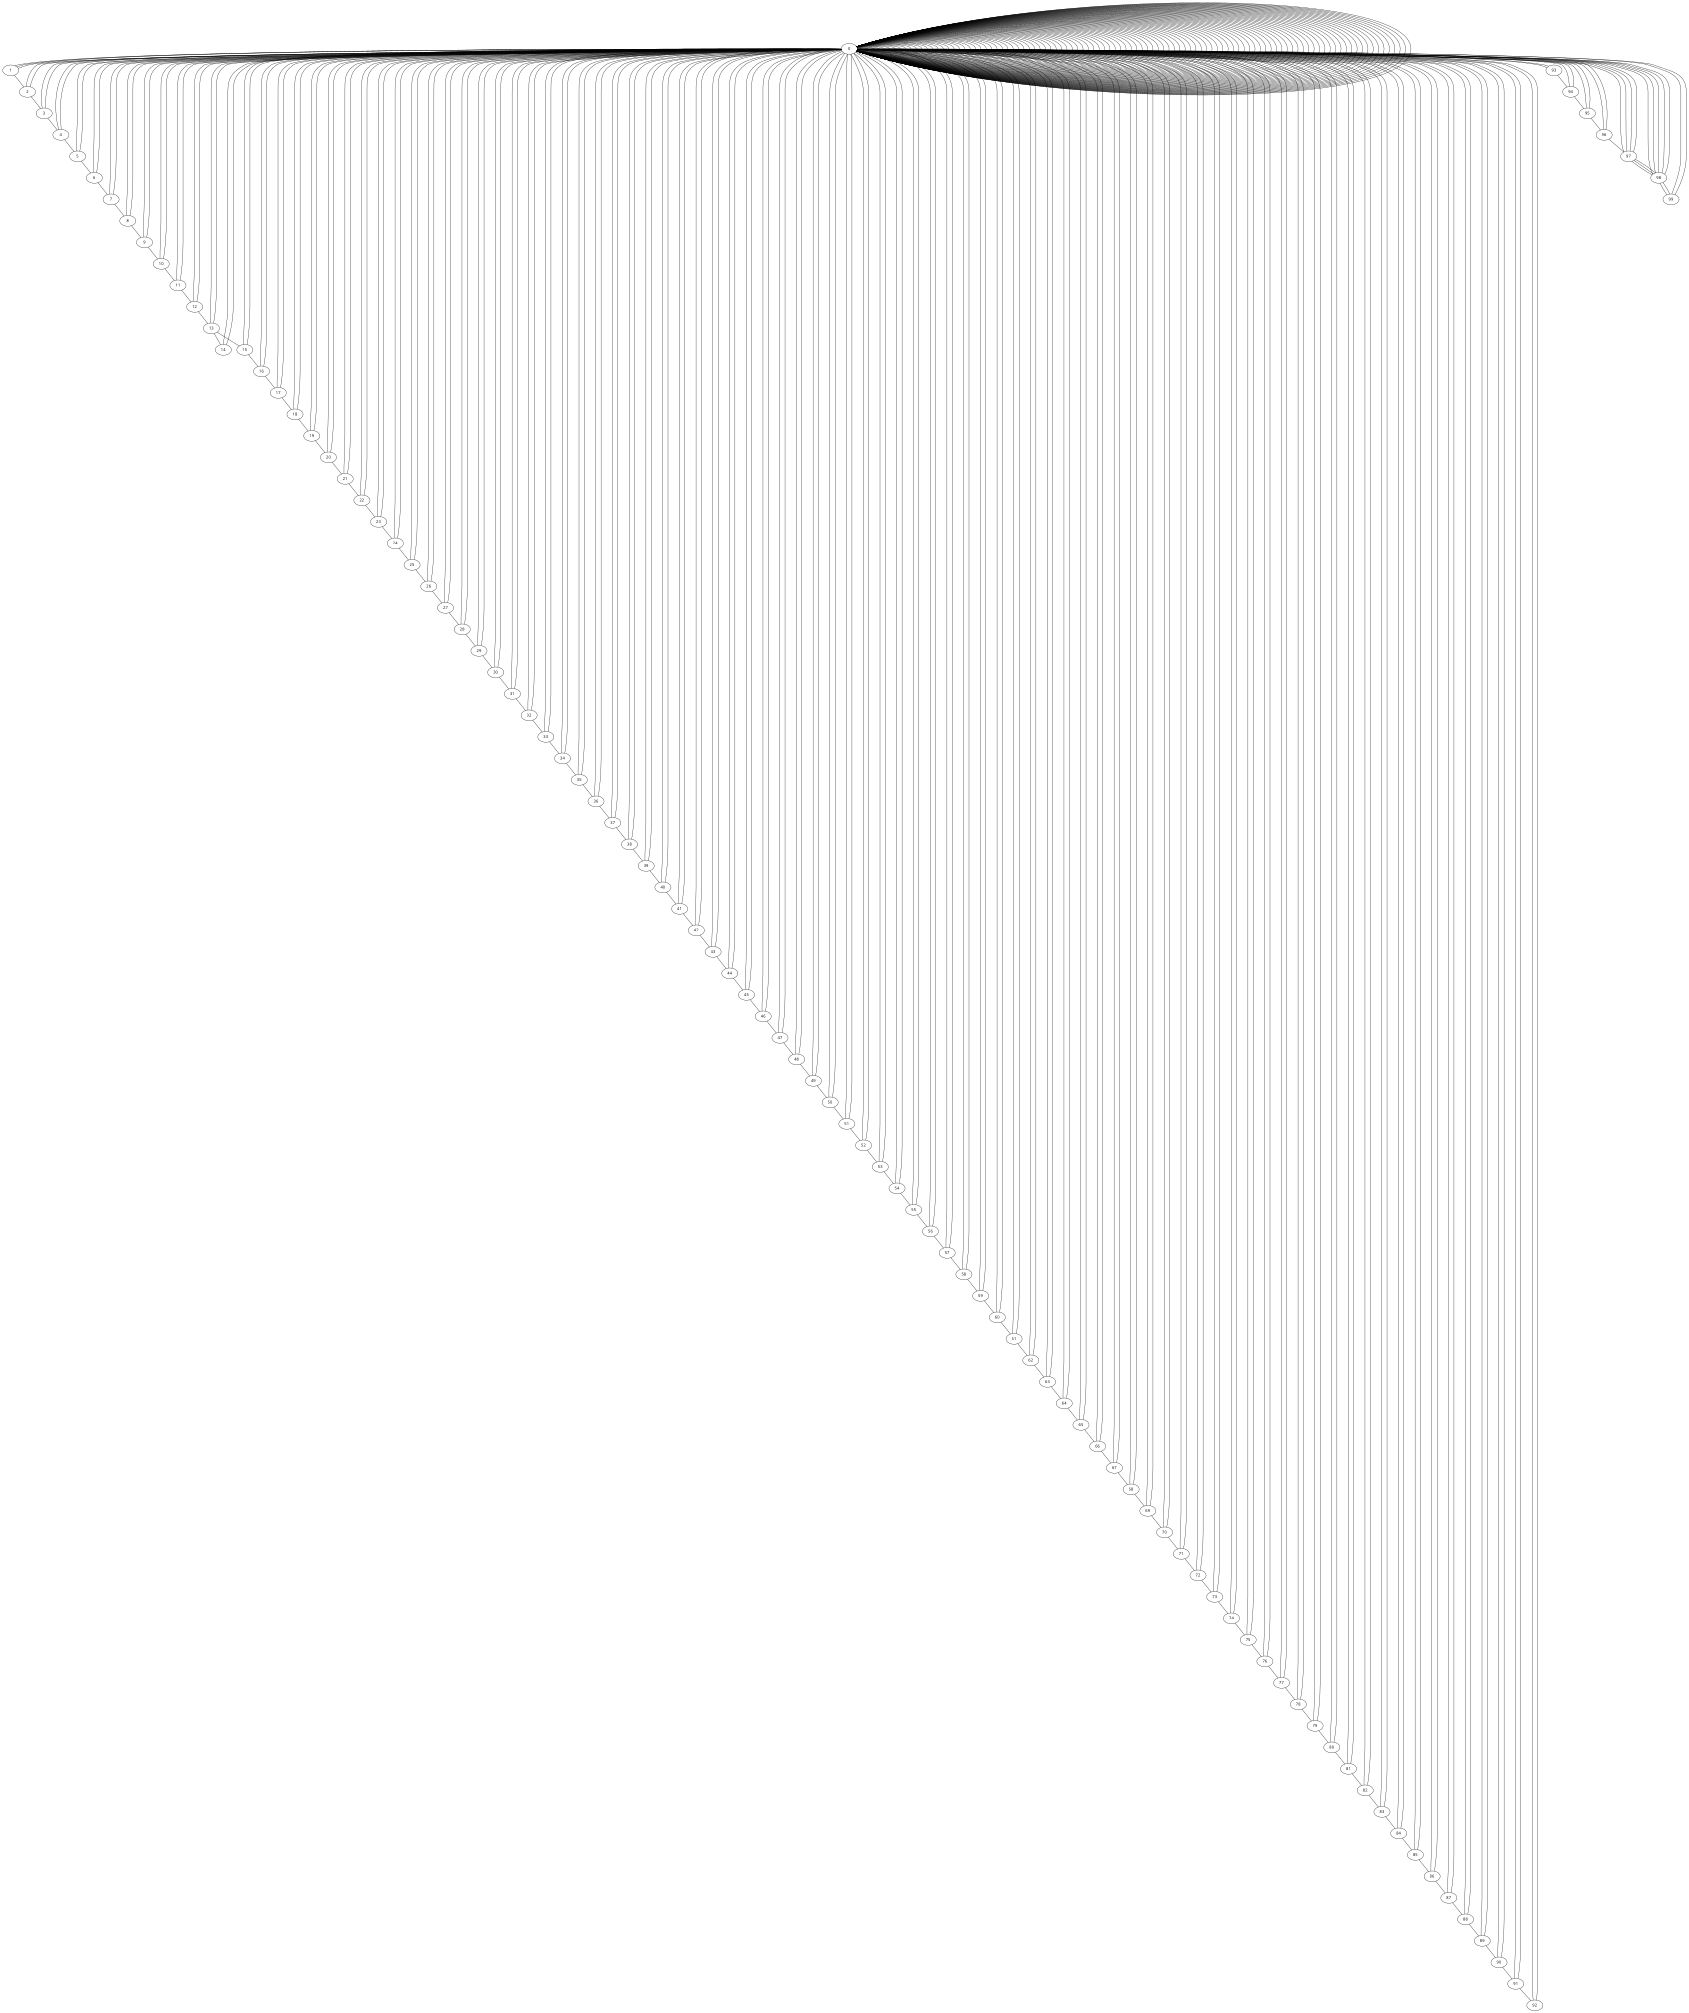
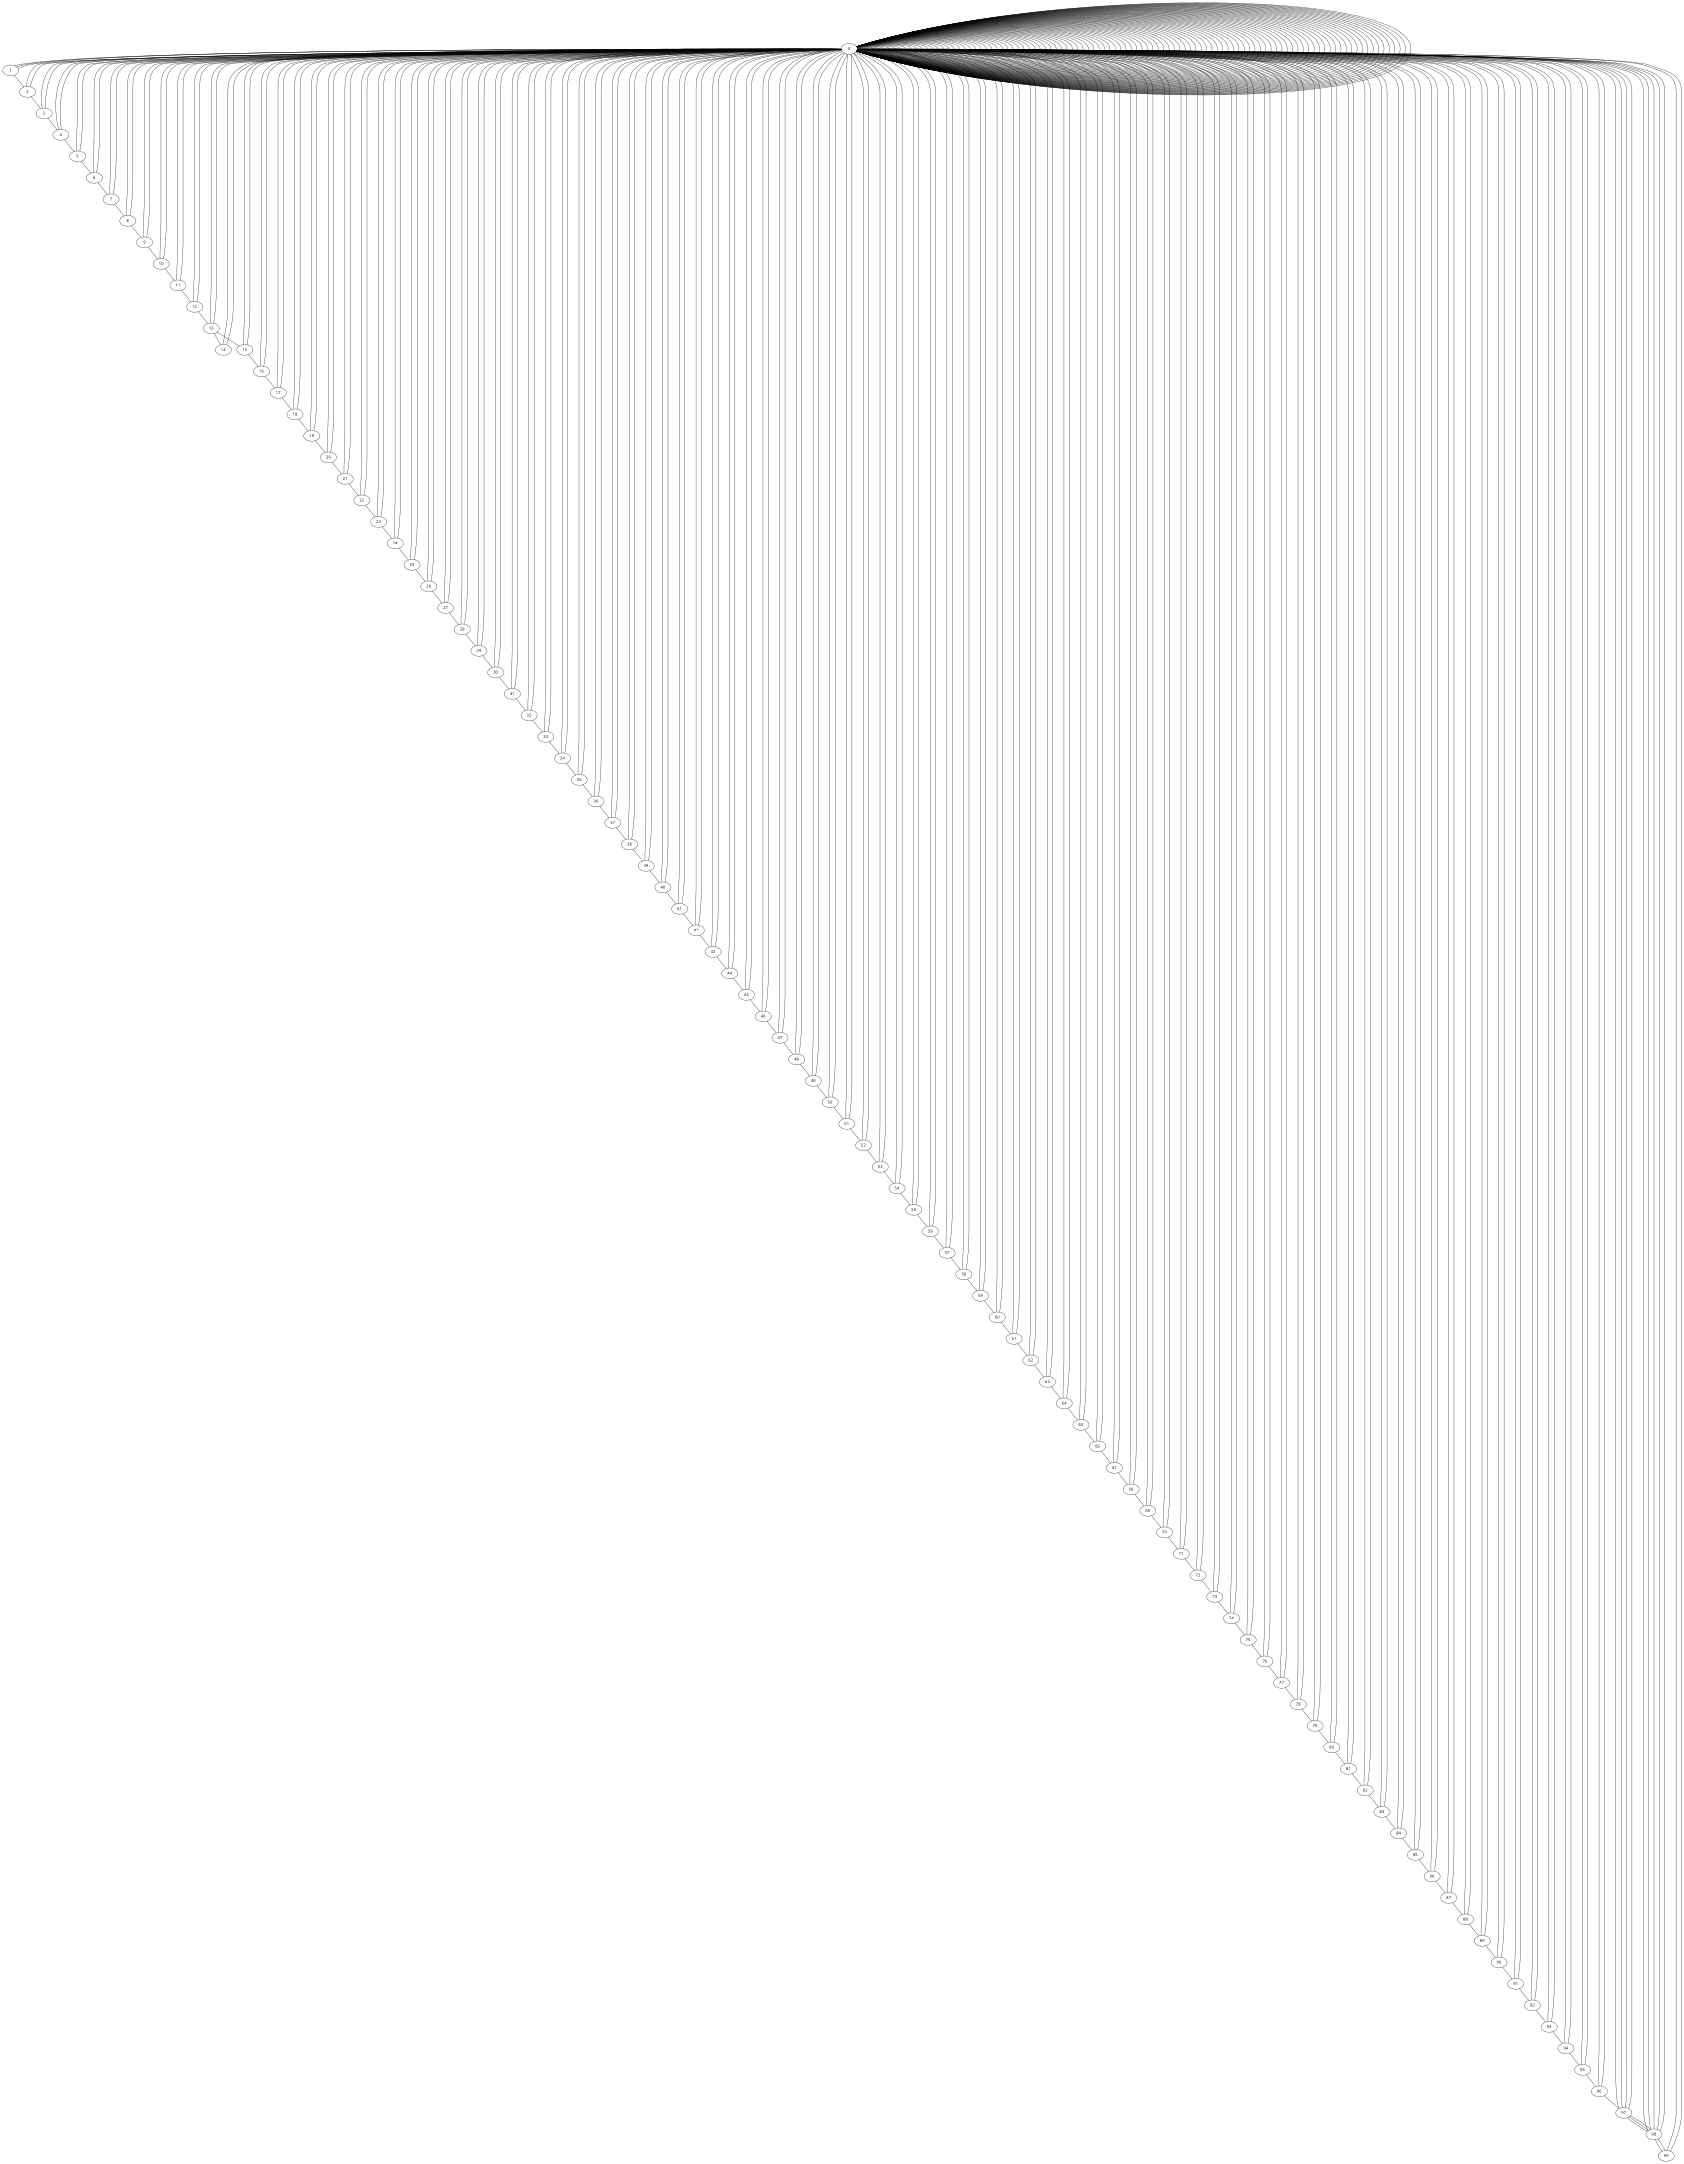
edge "92" -- "93": added
